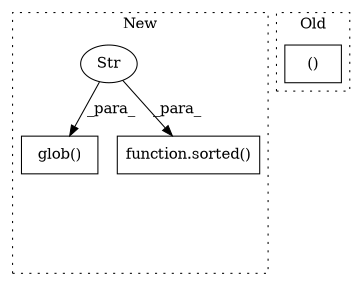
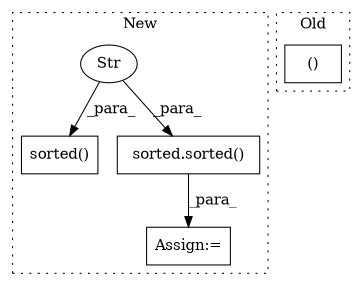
node "glob()": label "glob()" -> "sorted()"
node "function.sorted()": label "function.sorted()" -> "sorted.sorted()"
node "Assign:=": added
